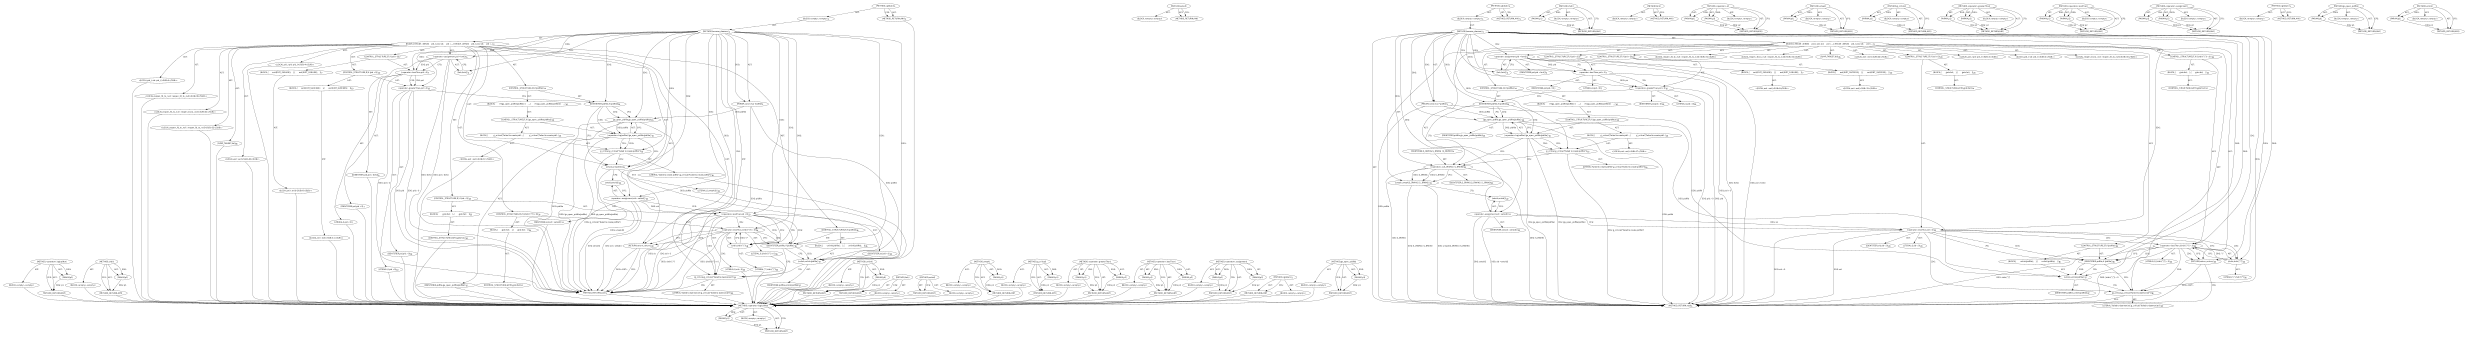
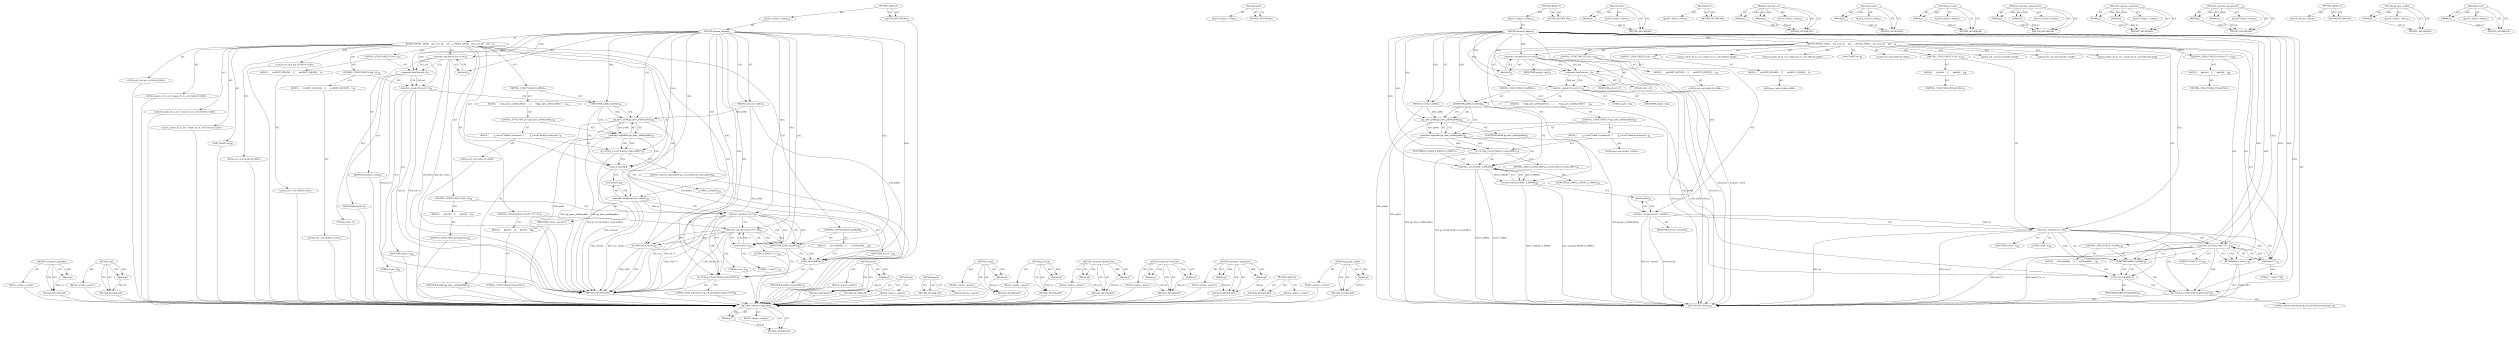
edge "(umask,umask(S_IRWXG | S_IRWXO))" -> "(<operator>.or,S_IRWXG | S_IRWXO)": added, label "AST:"
